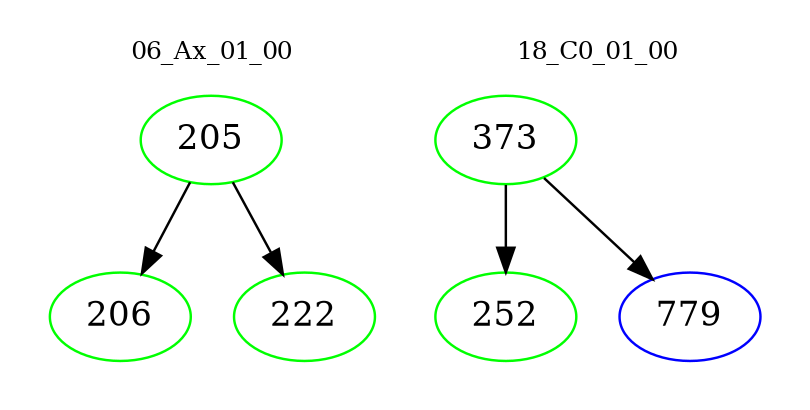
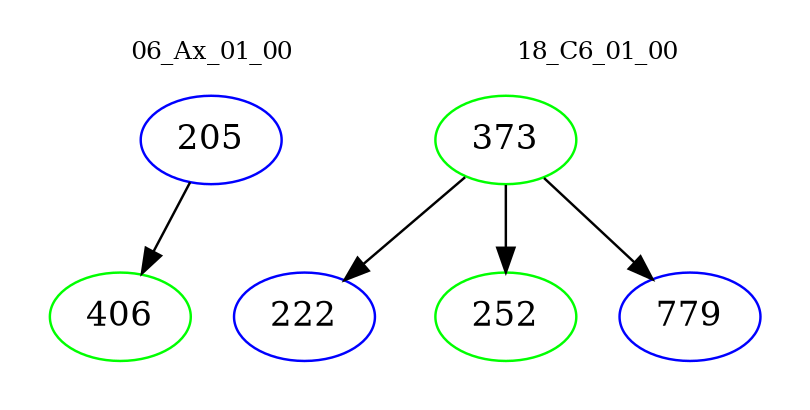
cluster "18_C0_01_00": label "18_C0_01_00" -> "18_C6_01_00"
node "205": color green -> blue
edge "205" -> "222": now "373" -> "222"
node "206": label "206" -> "406"
node "222": color green -> blue
